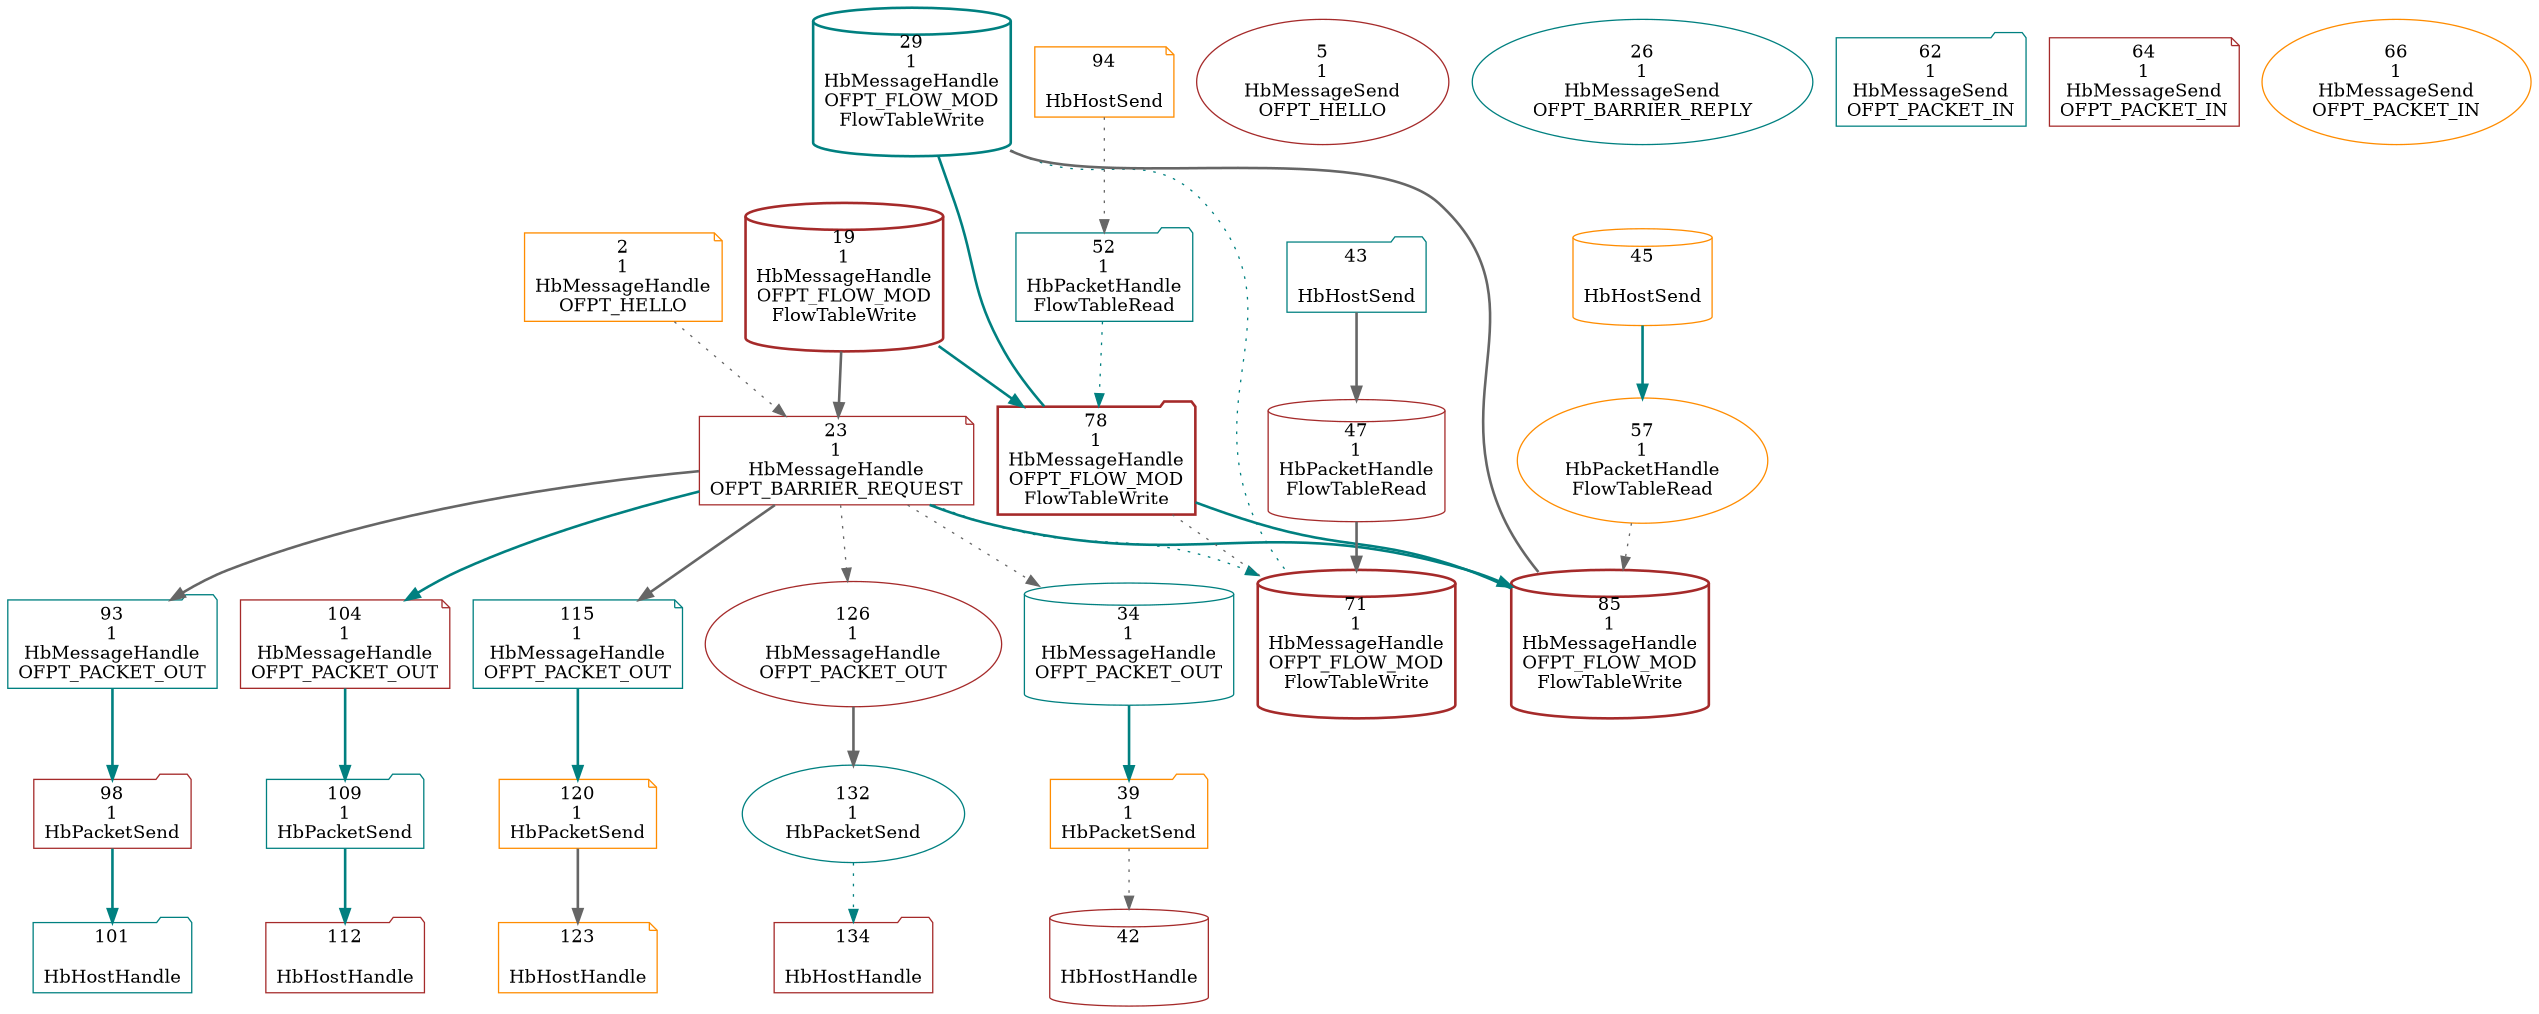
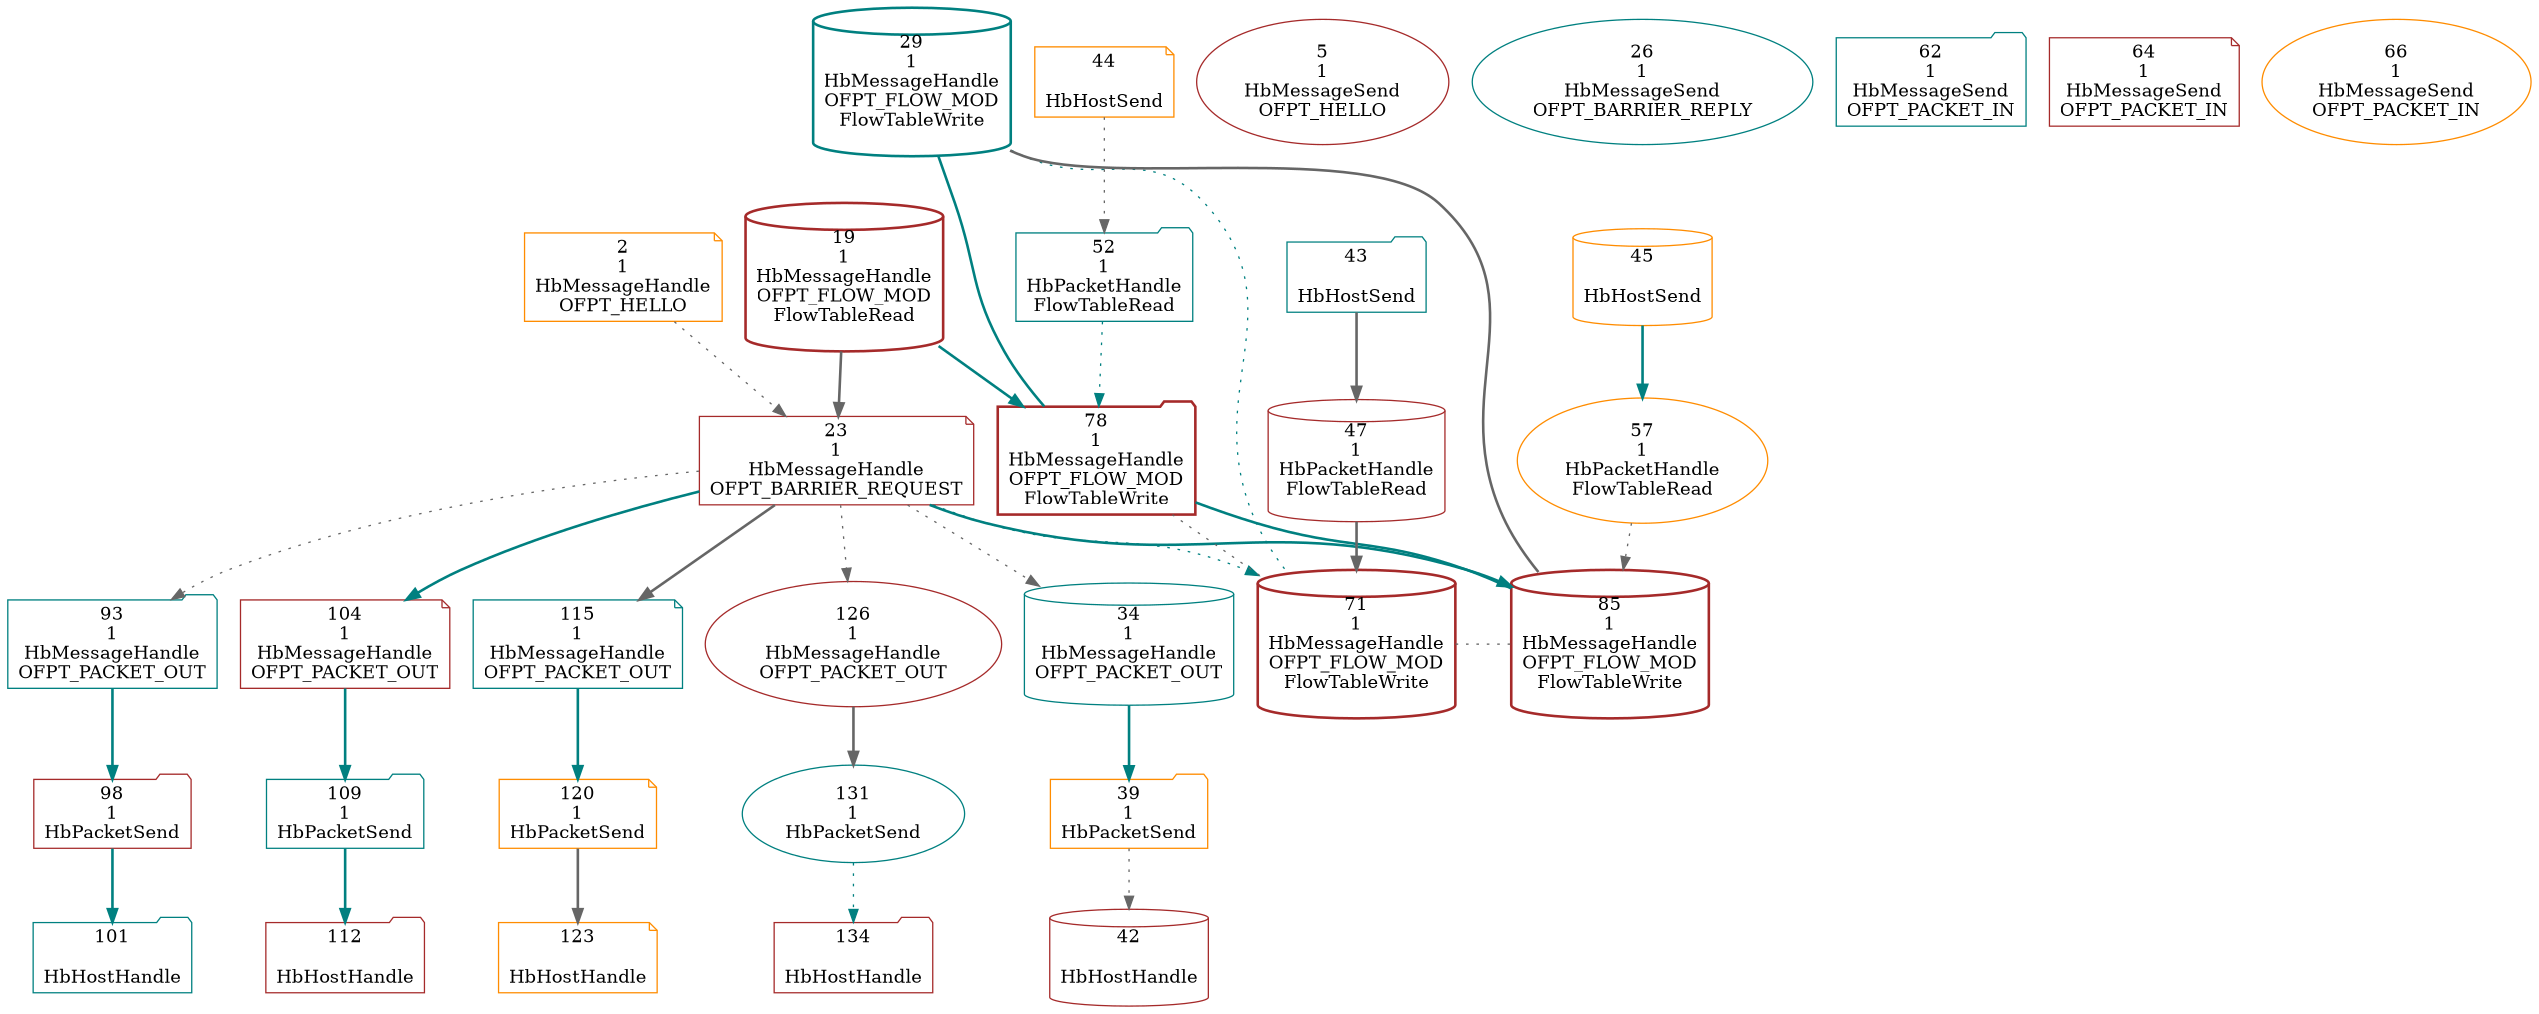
node "94 HbHostSend": label "94 HbHostSend" -> "44 HbHostSend"
node "19 1 HbMessageHandle OFPT_FLOW_MOD FlowTableWrite": label "19 1 HbMessageHandle OFPT_FLOW_MOD FlowTableWrite" -> "19 1 HbMessageHandle OFPT_FLOW_MOD FlowTableRead"
edge "23 1 HbMessageHandle OFPT_BARRIER_REQUEST" -> "93 1 HbMessageHandle OFPT_PACKET_OUT": style bold -> dotted
edge "71 1 HbMessageHandle OFPT_FLOW_MOD FlowTableWrite" -- "85 1 HbMessageHandle OFPT_FLOW_MOD FlowTableWrite": added
node "132 1 HbPacketSend": label "132 1 HbPacketSend" -> "131 1 HbPacketSend"
